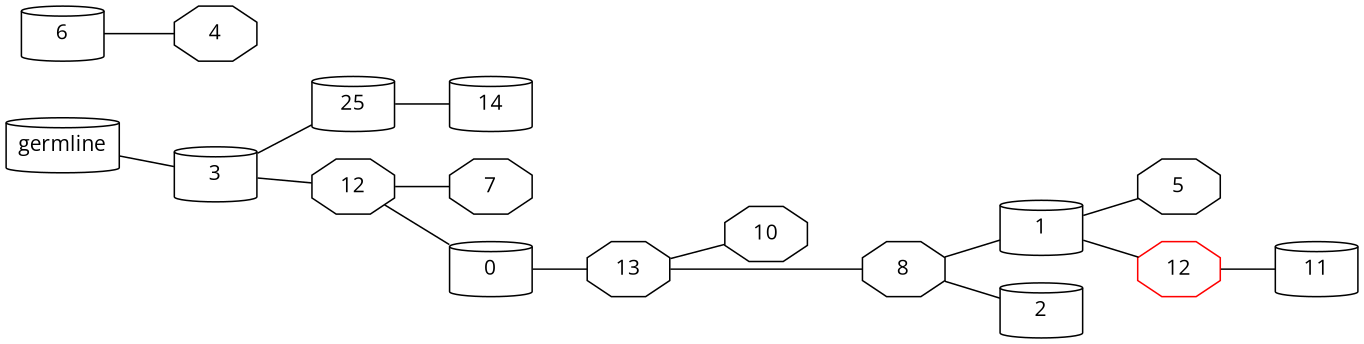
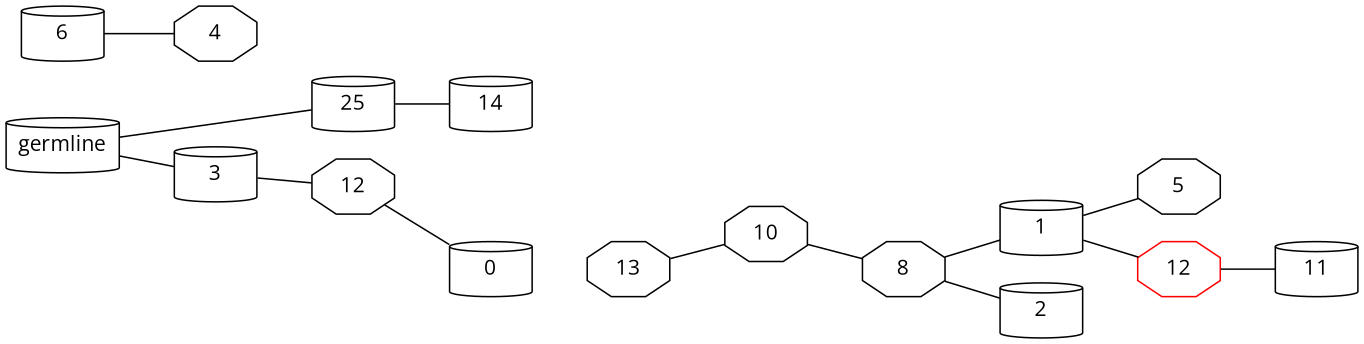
edge "25" -- "3": now "25" -- "germline"
node "7": removed
edge "0" -- "13": removed
edge "13" -- "8": now "10" -- "8"
